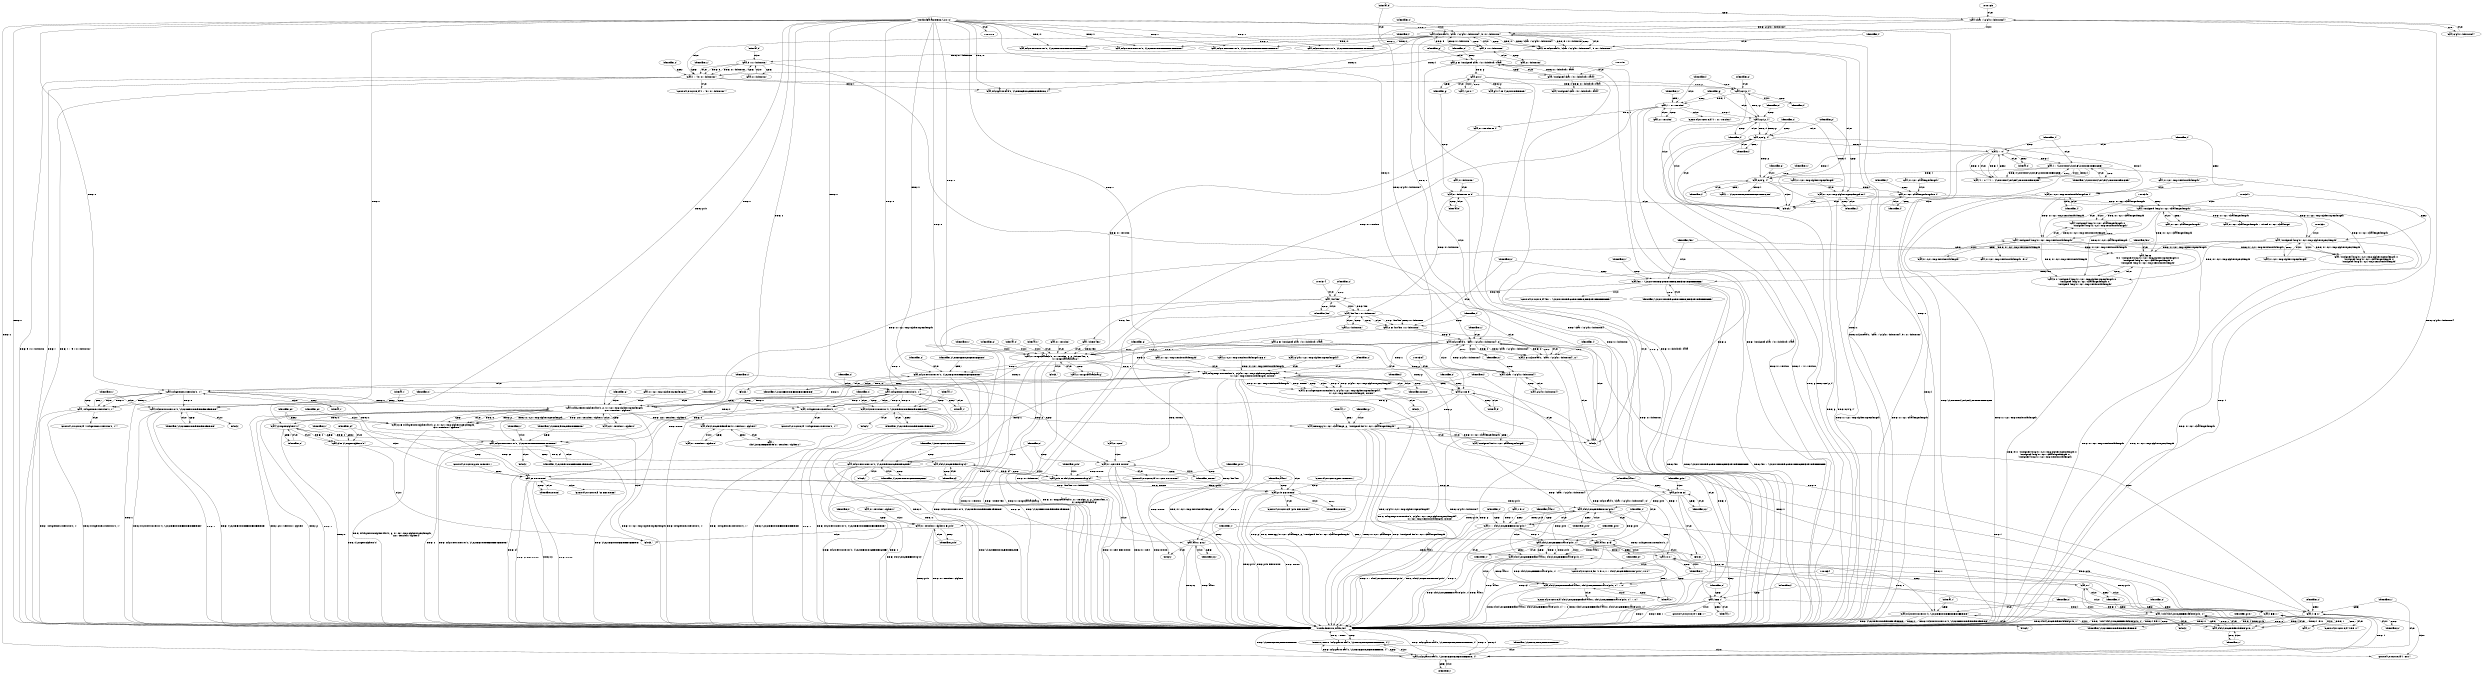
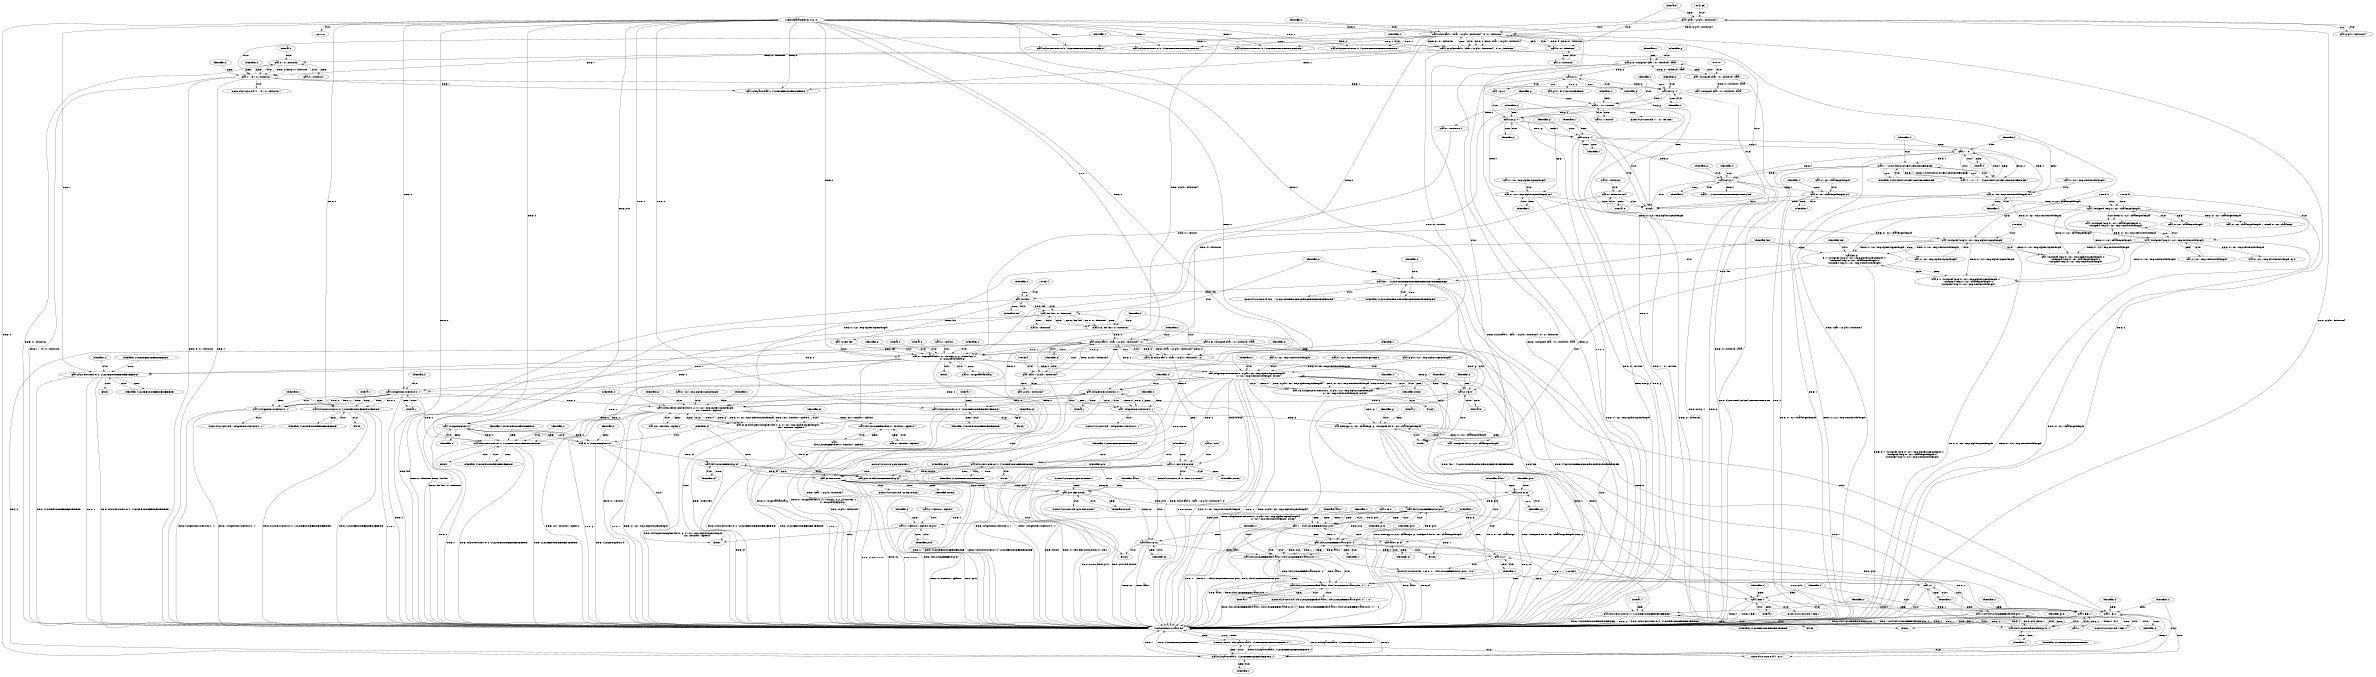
edge "(Call,s->cert == NULL)" -> "(Call,prio = sk_SSL_CIPHER_dup(cl))": now "(Call,s->cert == NULL)" -> "(Call,cs == NULL)"
edge "(Call,z++)" -> "(Call,z < sk_SSL_CIPHER_num(prio))": label "DDG: !ssl_get_new_session(s, 1)" -> "DDG: z"
